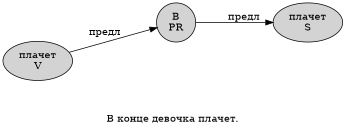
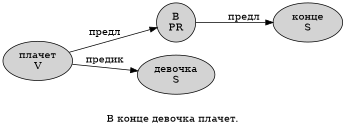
node "плачет S": label "плачет S" -> "конце S"
node "девочка S": added
